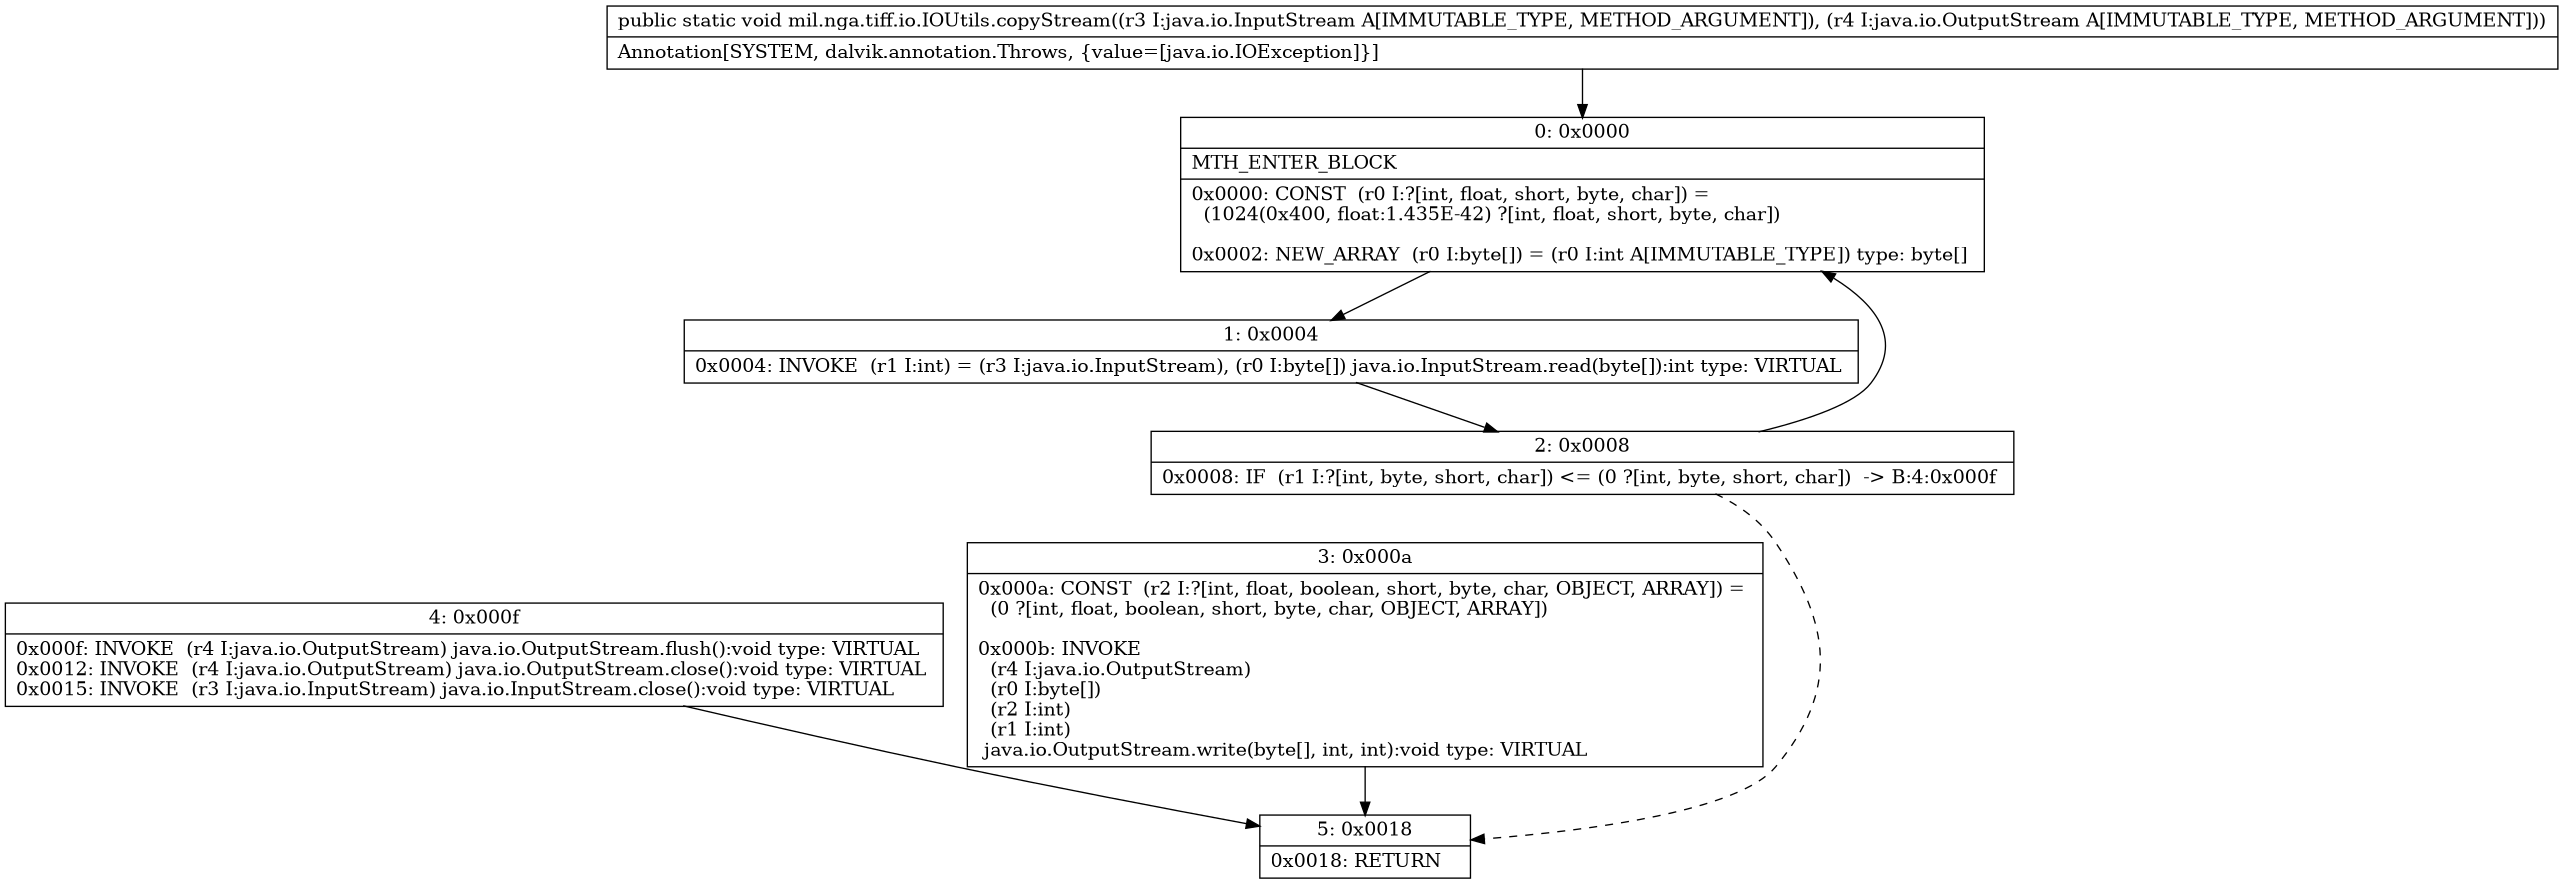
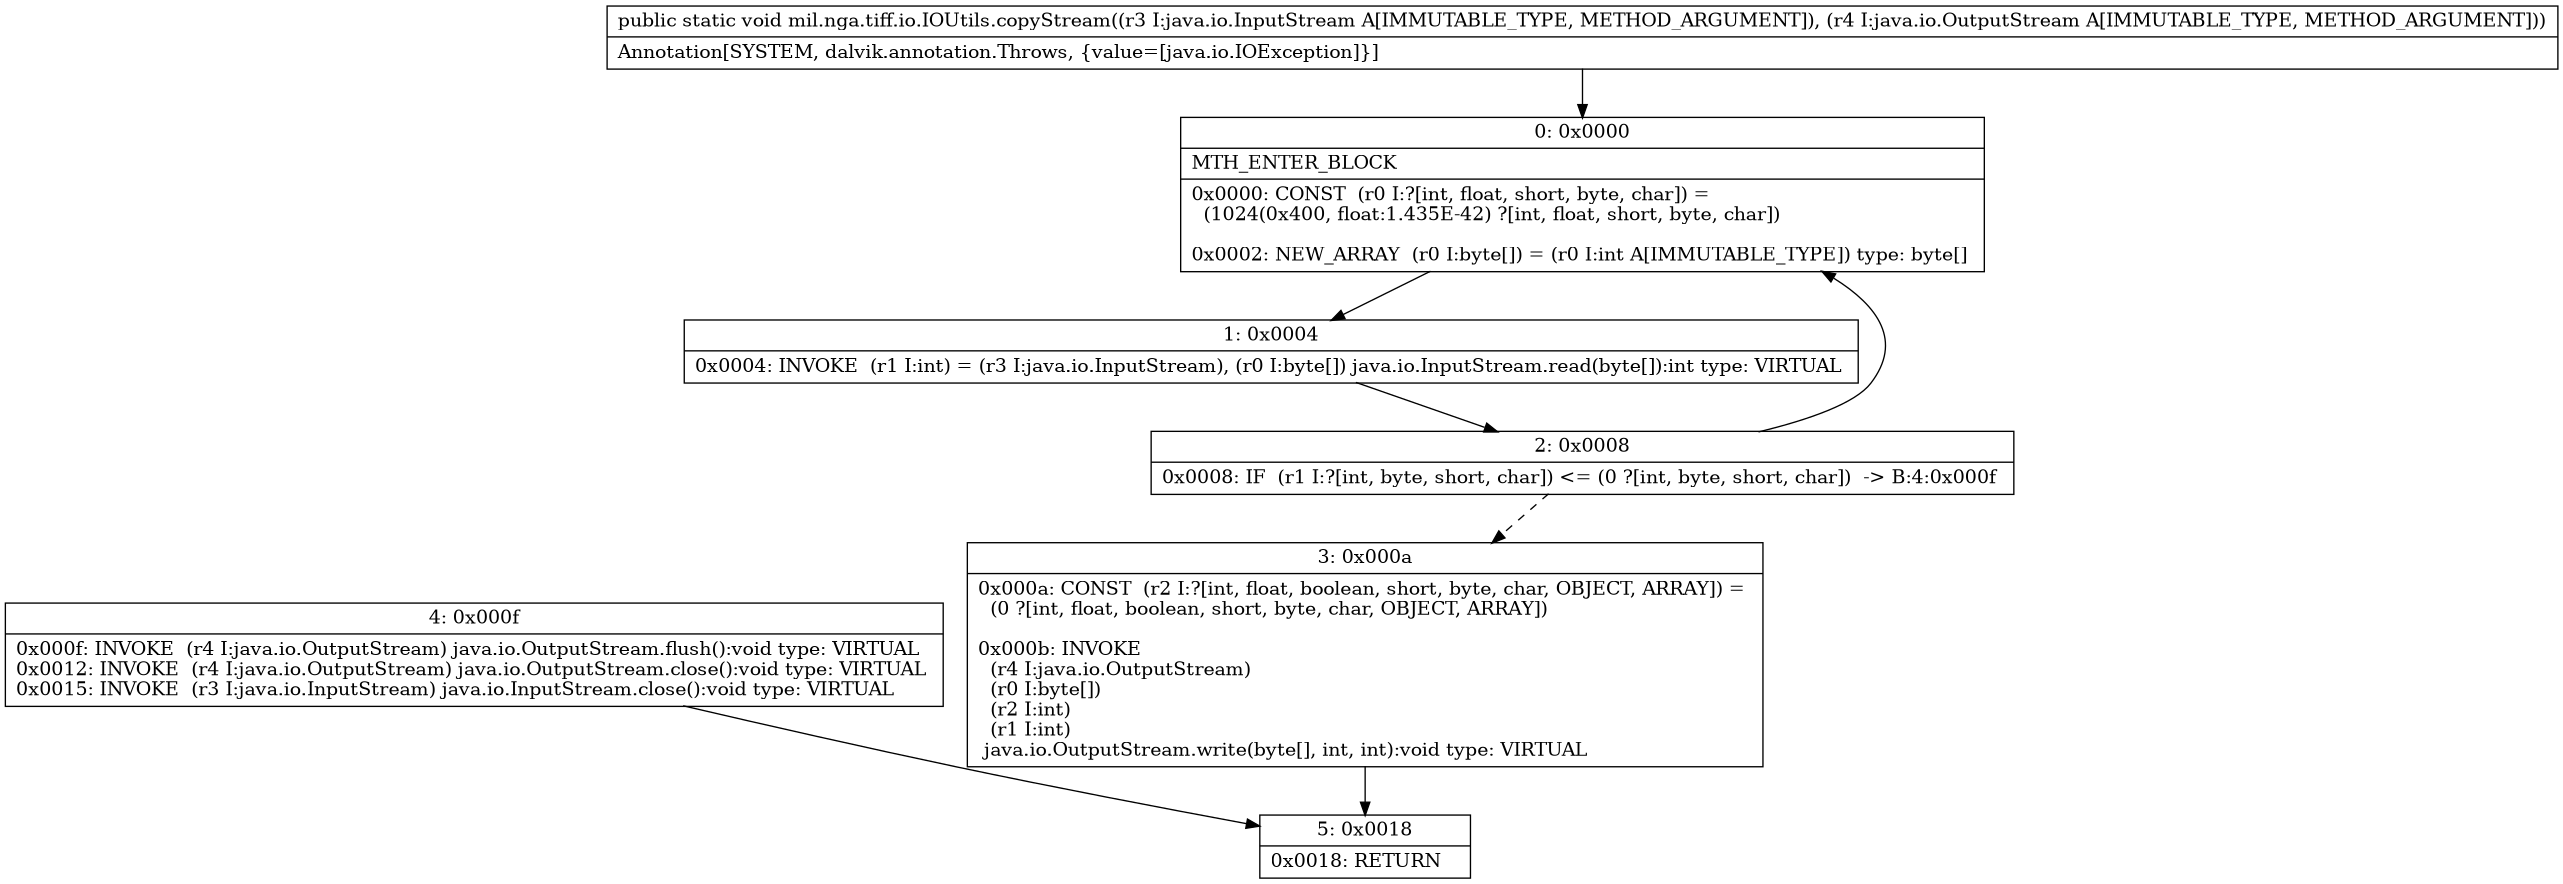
edge "2: 0x0008" -> "5: 0x0018": now "2: 0x0008" -> "3: 0x000a"
